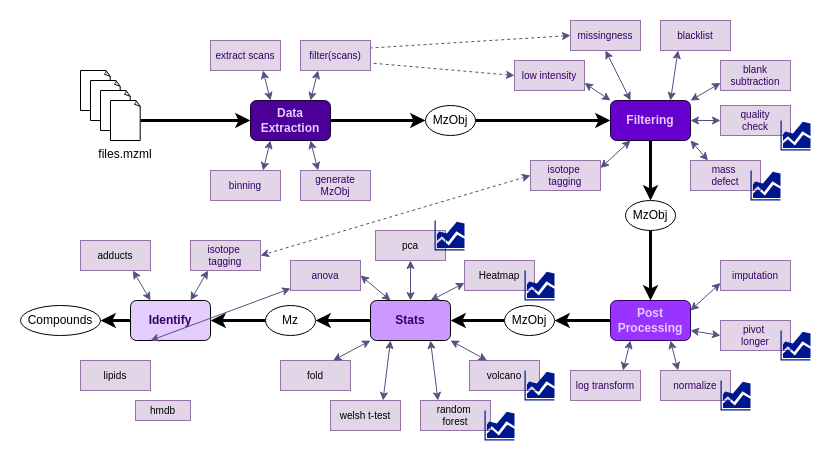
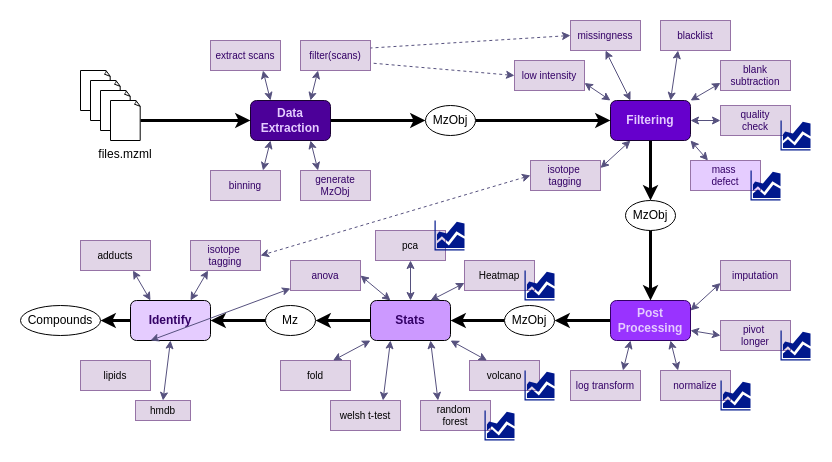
node "mass defect": fillcolor #e1d5e7 -> #e5ccff
edge "Identify" -- "hmdb": added
